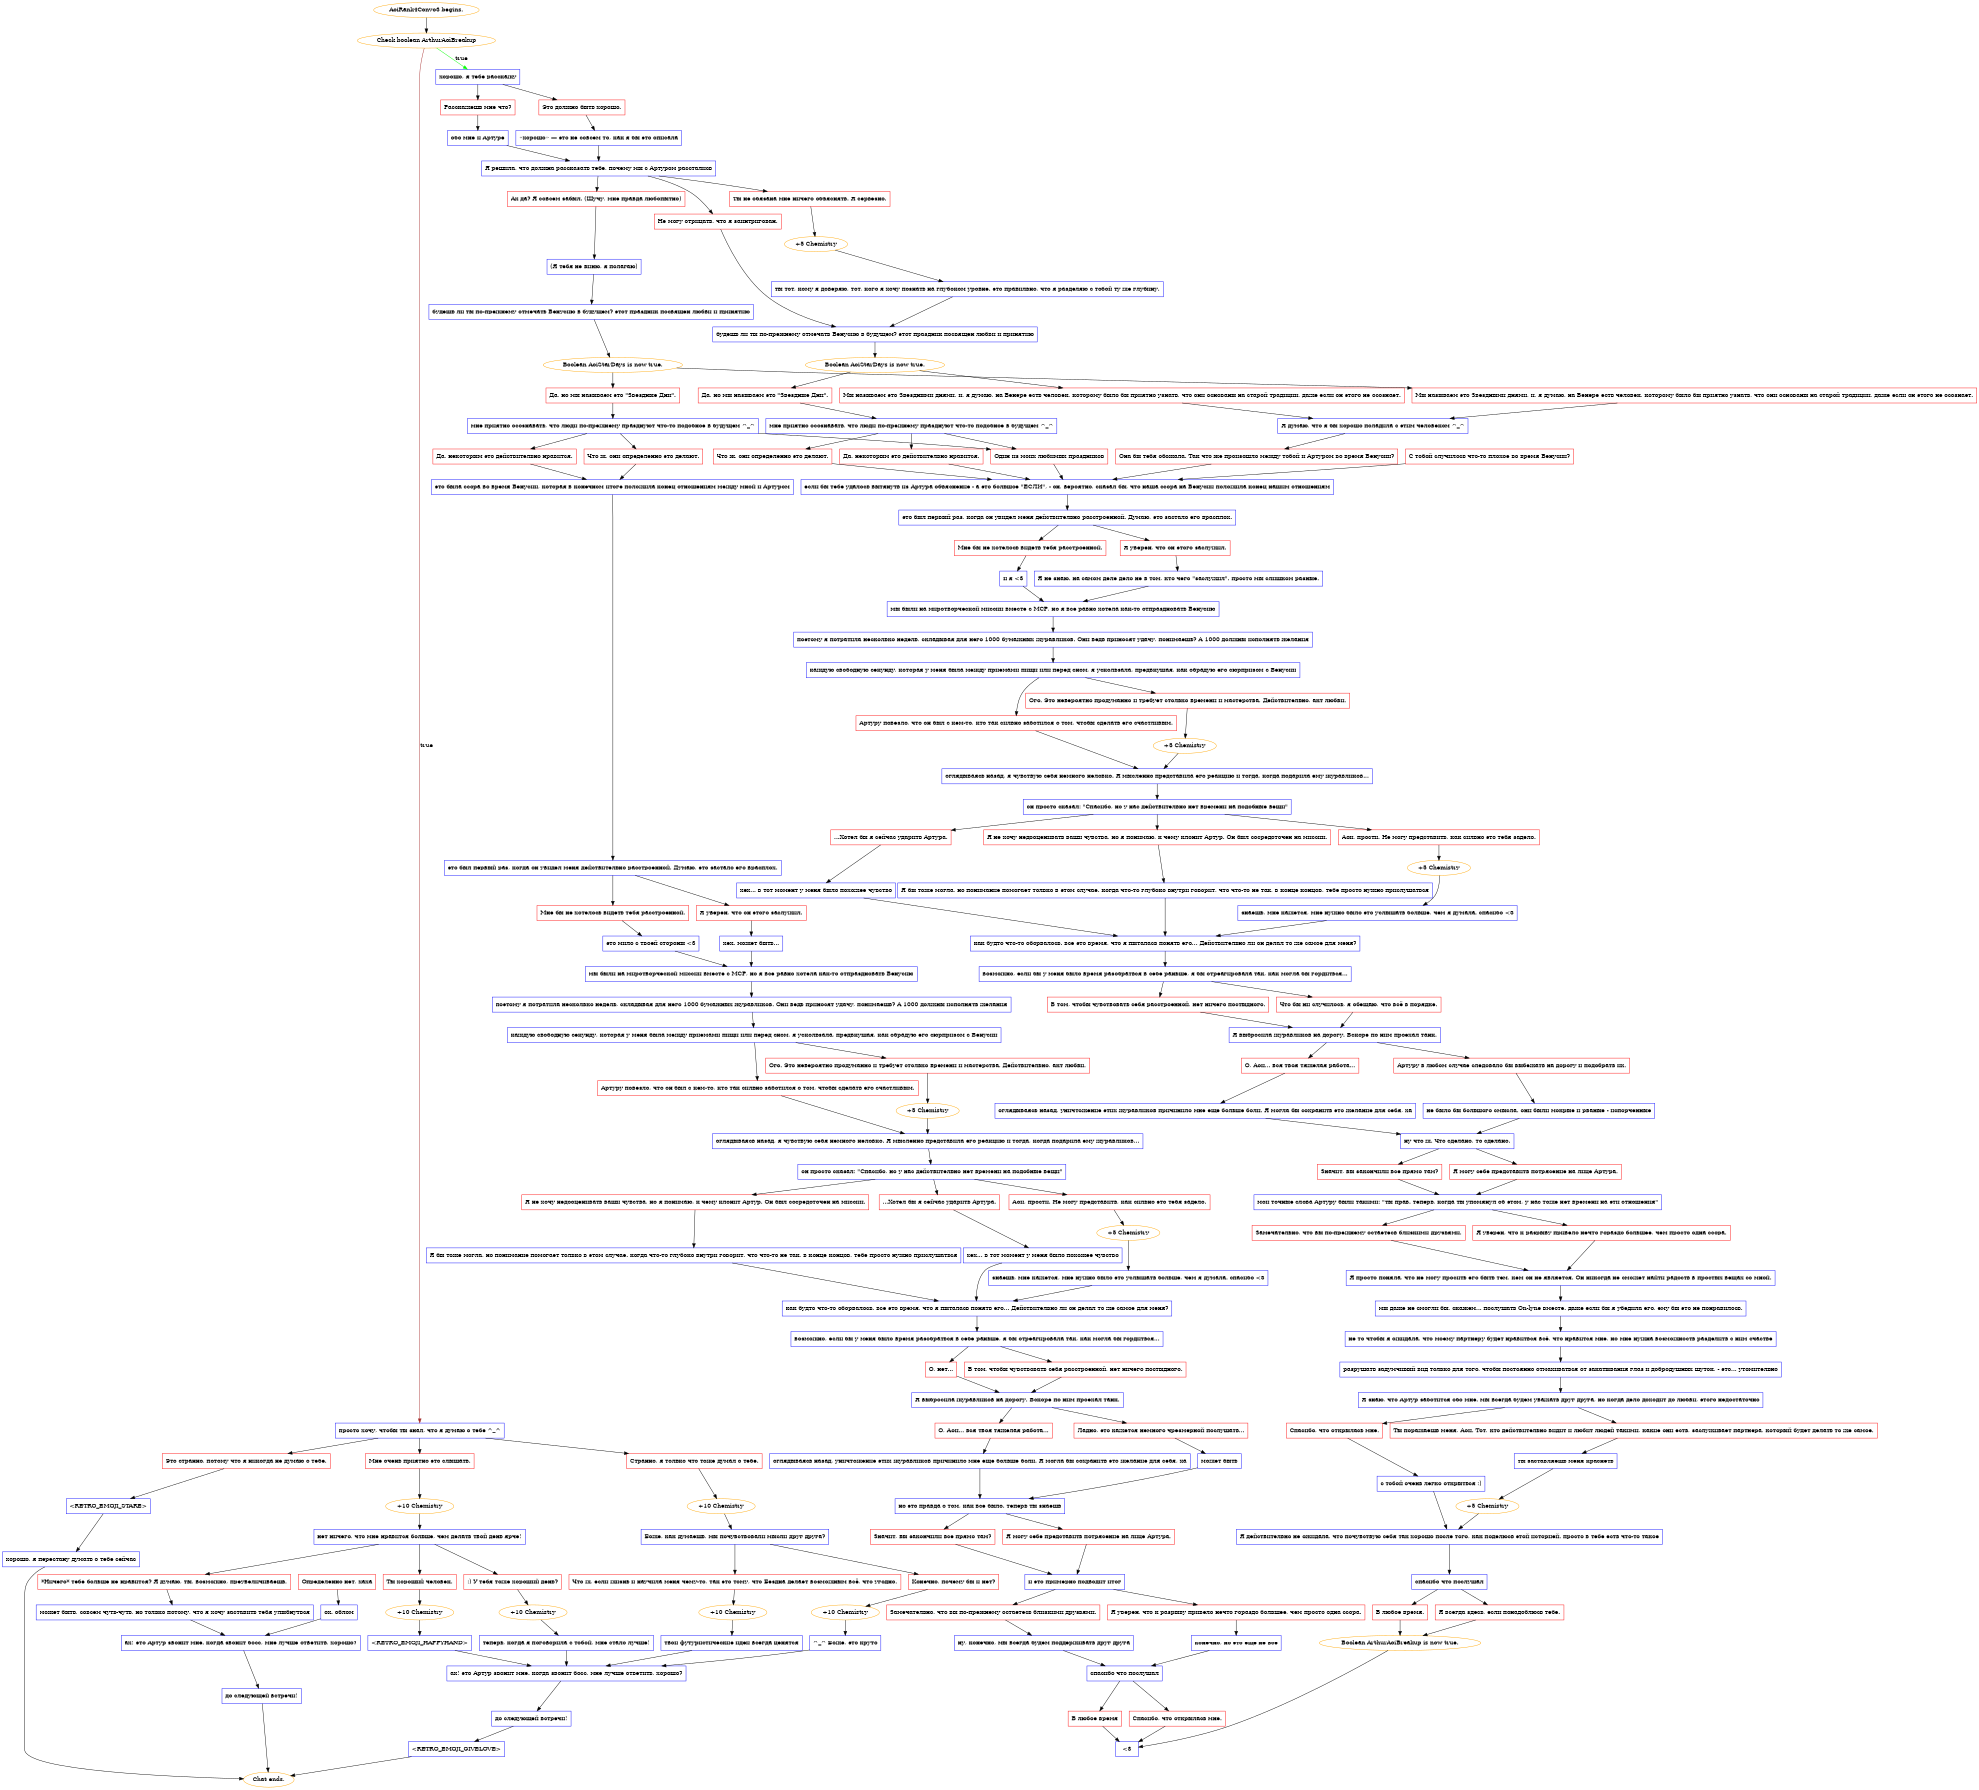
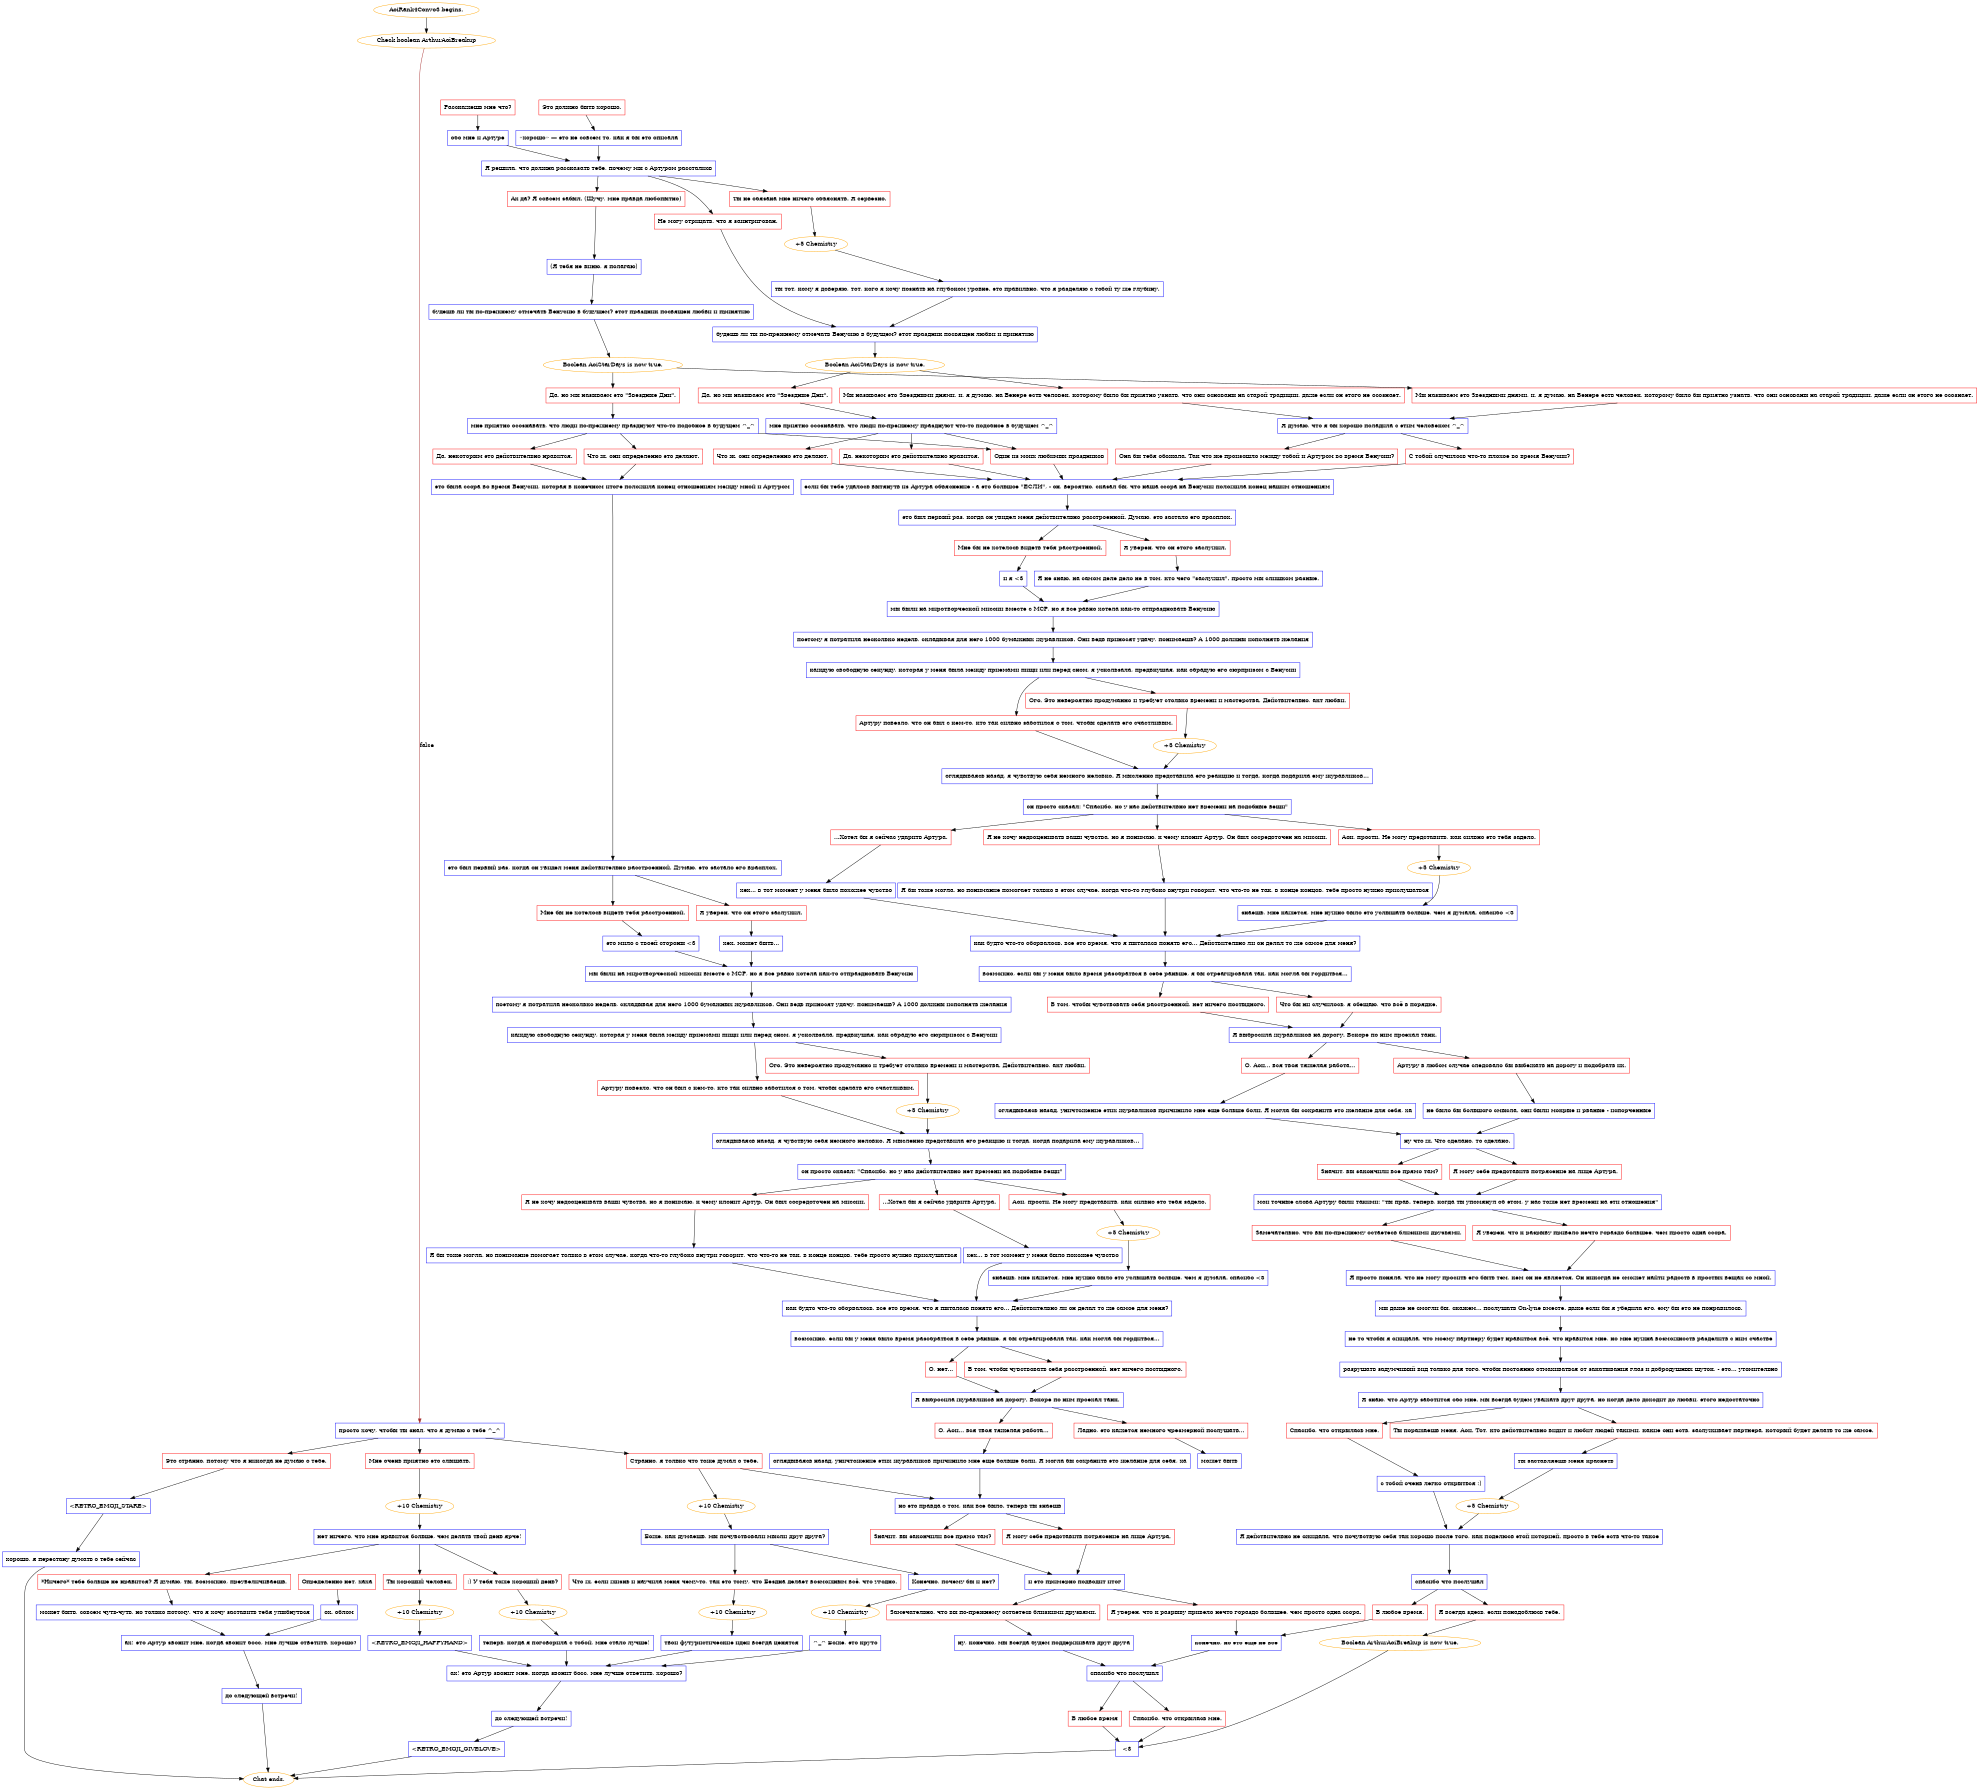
node "хорошо, я тебе расскажу": removed
edge "Я думаю, что я бы хорошо поладила с этим человеком ^_^" -> "С тобой случилось что-то плохое во время Венусии?": added
edge "Check boolean ArthurAoiBreakup" -> "просто хочу, чтобы ты знал, что я думаю о тебе ^_^": label "true" -> "false"
edge "может быть" -> "но это правда о том, как все было. теперь ты знаешь": now "Странно, я только что тоже думал о тебе." -> "но это правда о том, как все было. теперь ты знаешь"
node "Конечно, почему бы и нет?": color red -> blue
edge "В любое время." -> "Boolean ArthurAoiBreakup is now true.": now "В любое время." -> "конечно, но это еще не все"
edge "<3" -> "Chat ends.": added
